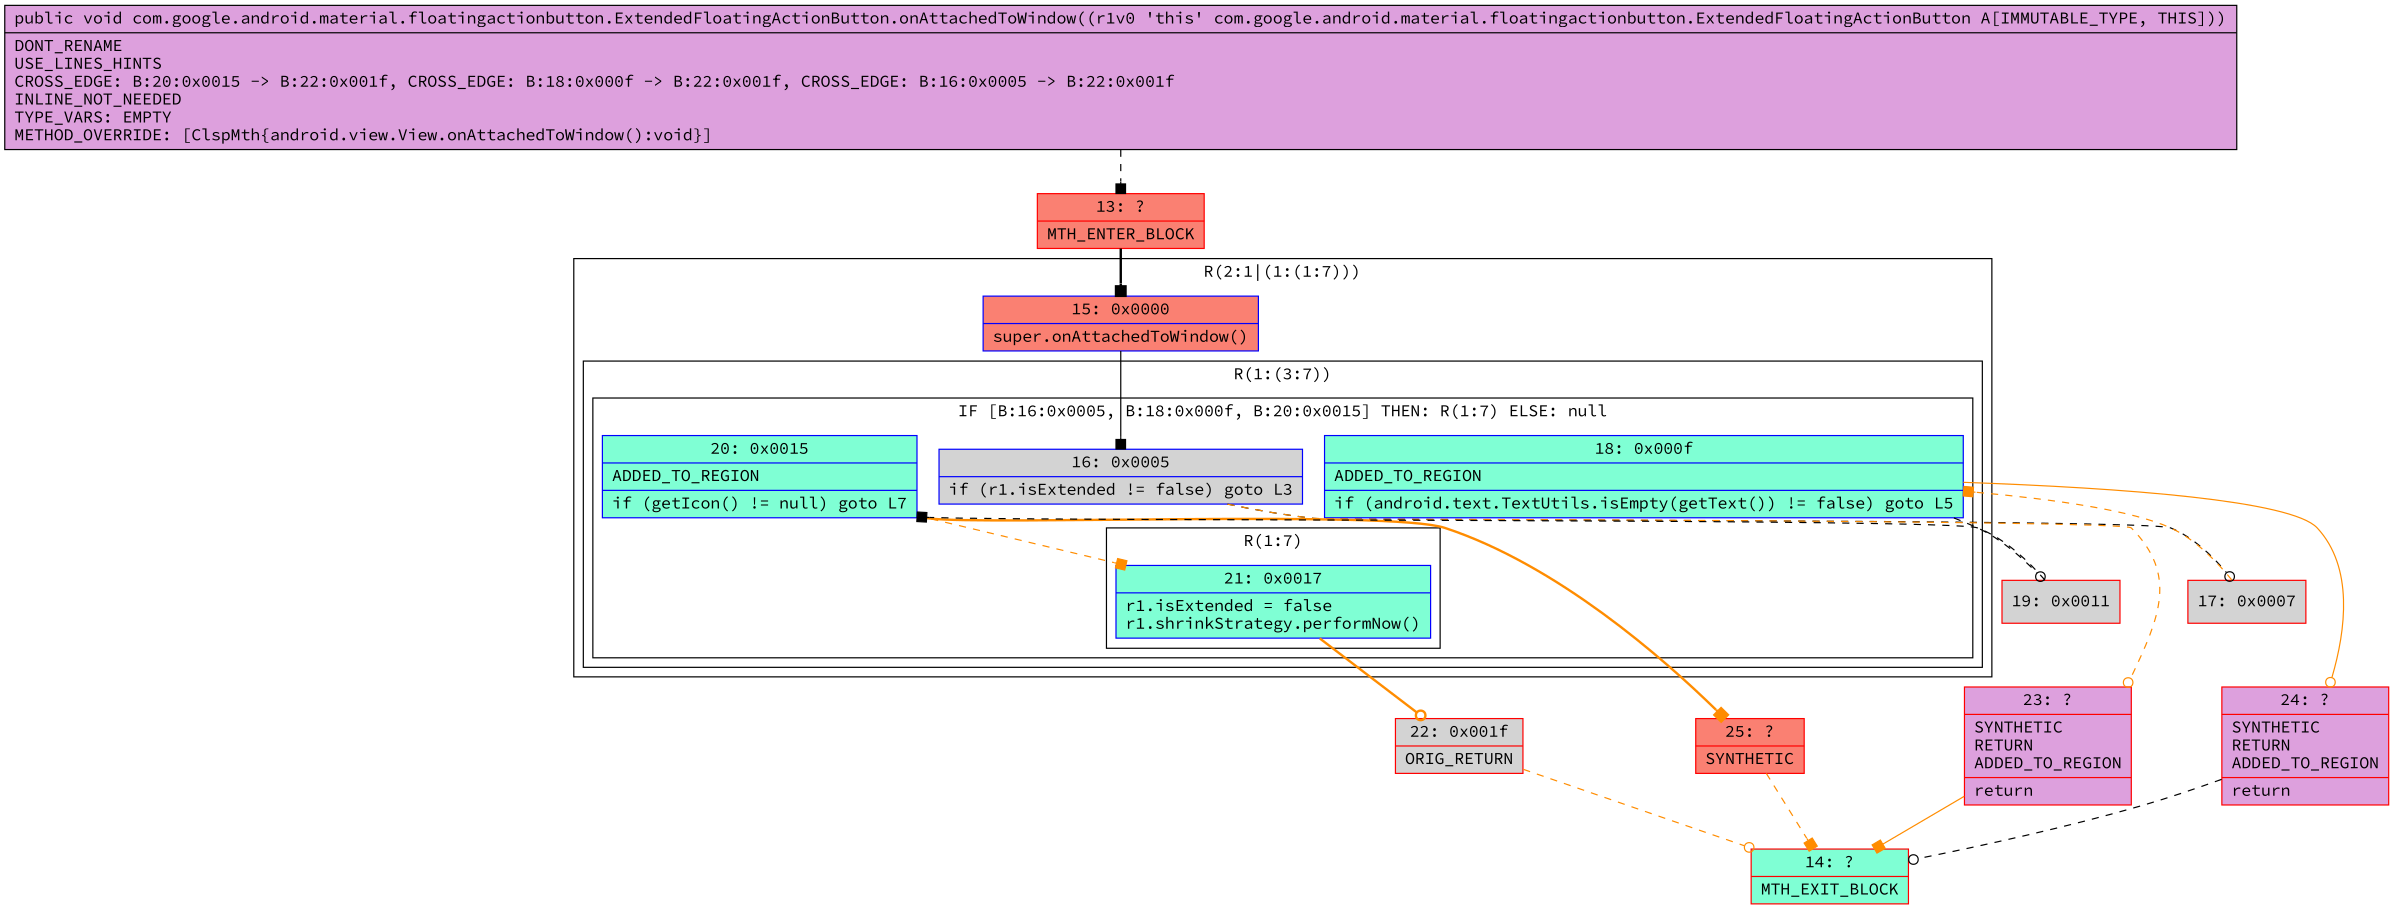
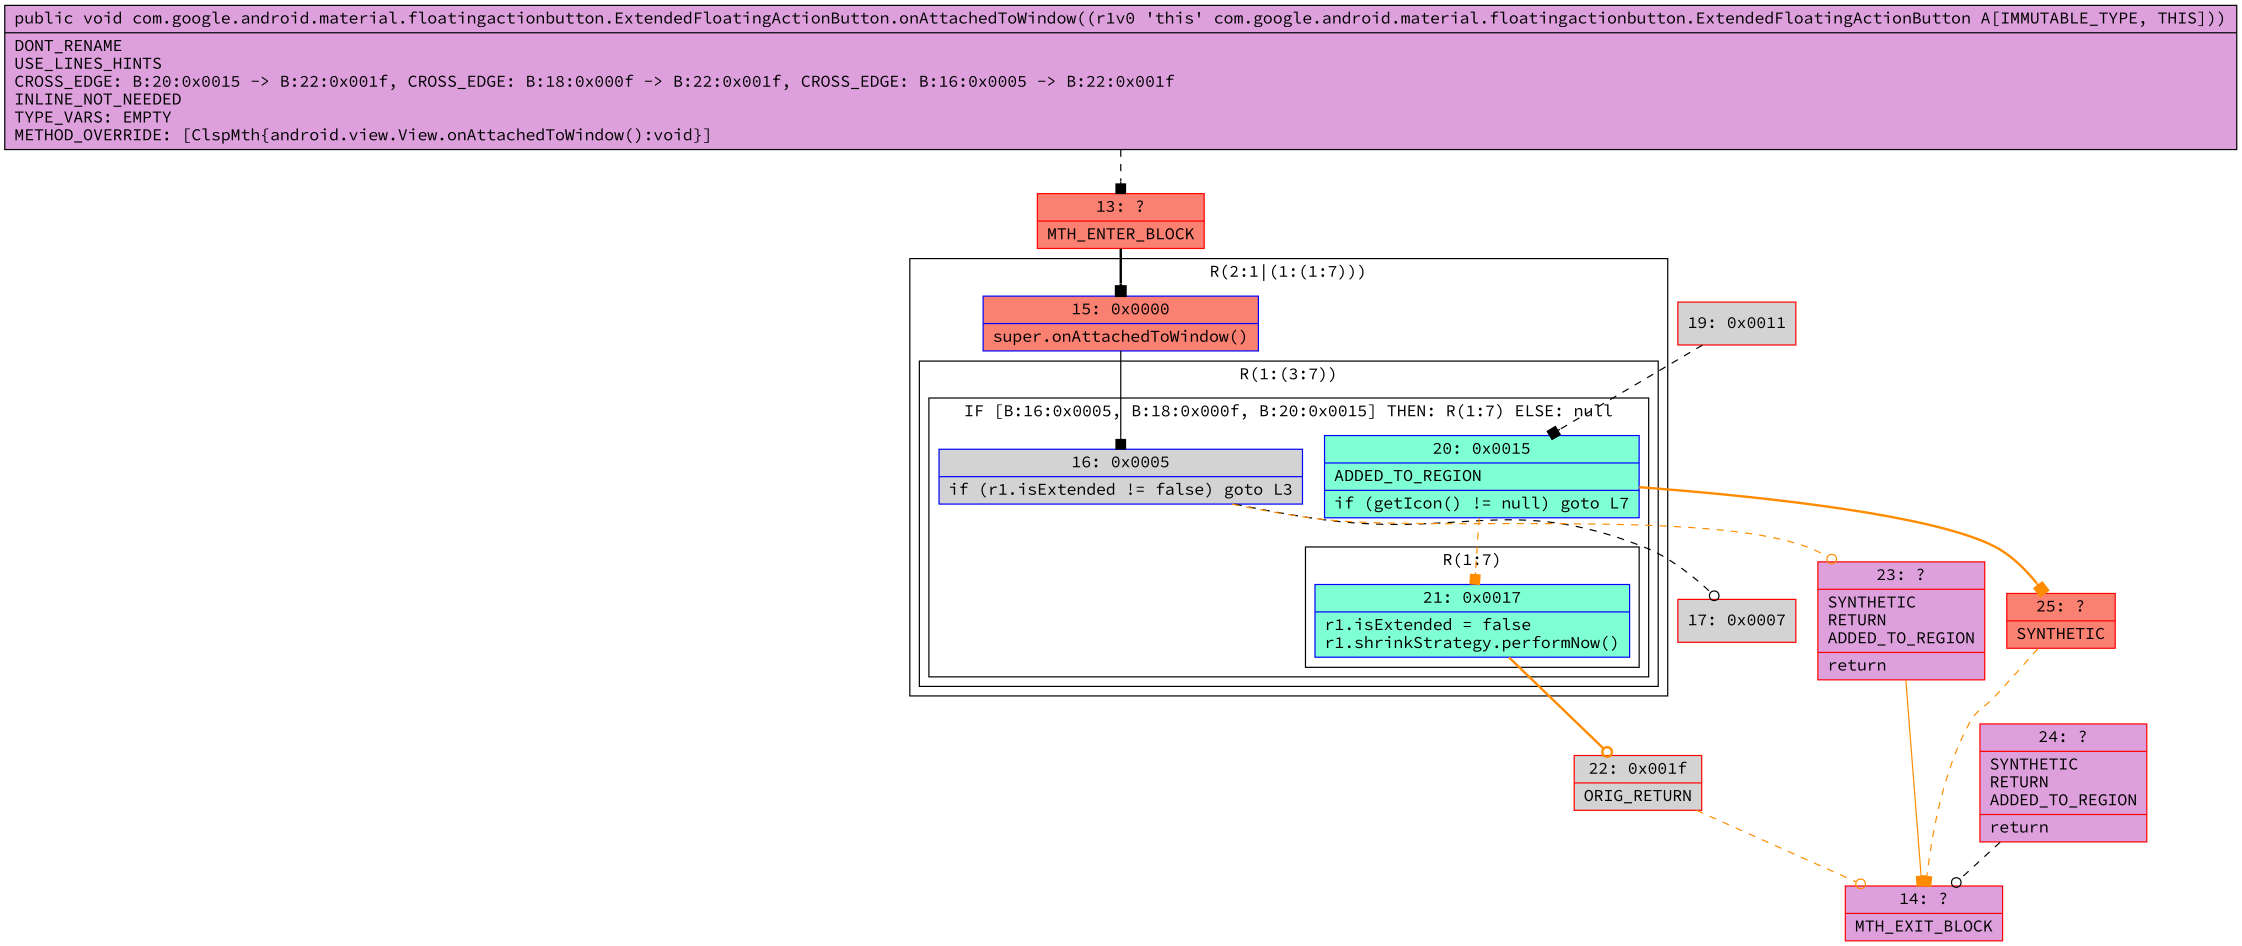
node "18: 0x000f": removed
node "14: ?": fillcolor aquamarine -> plum
